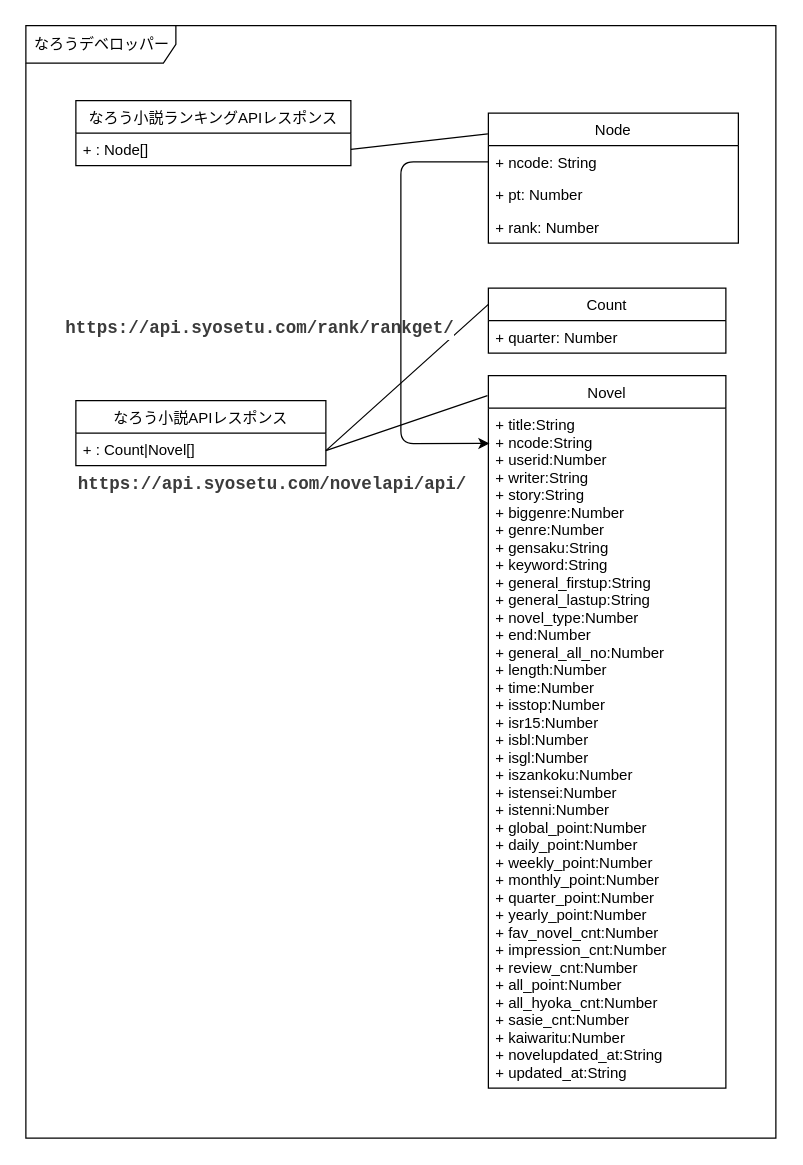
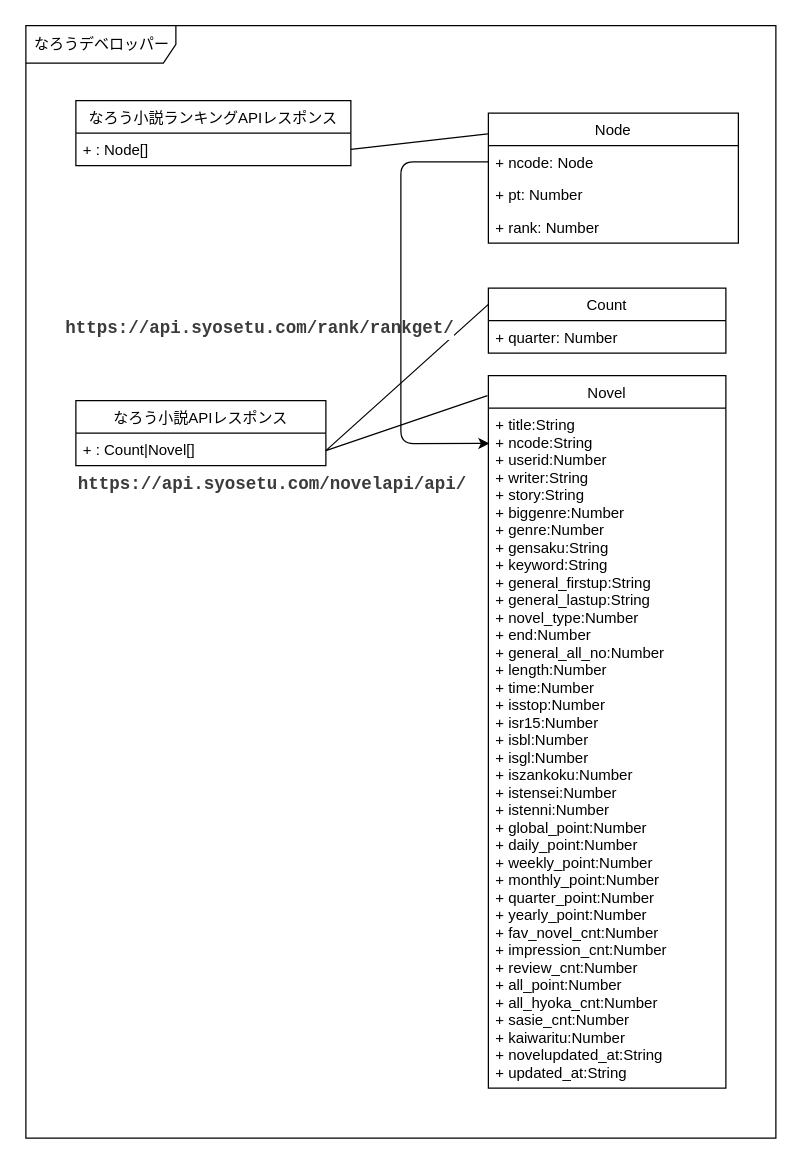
node "+ ncode: String": label "+ ncode: String" -> "+ ncode: Node"
